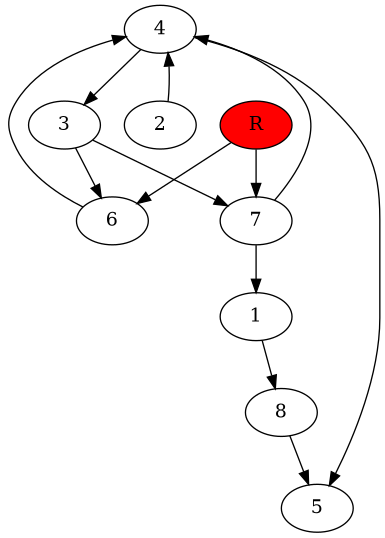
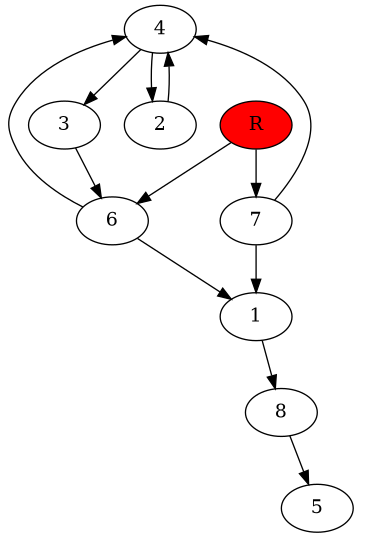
edge "3" -> "7": removed
edge "4" -> "5": now "4" -> "2"
edge "6" -> "1": added
